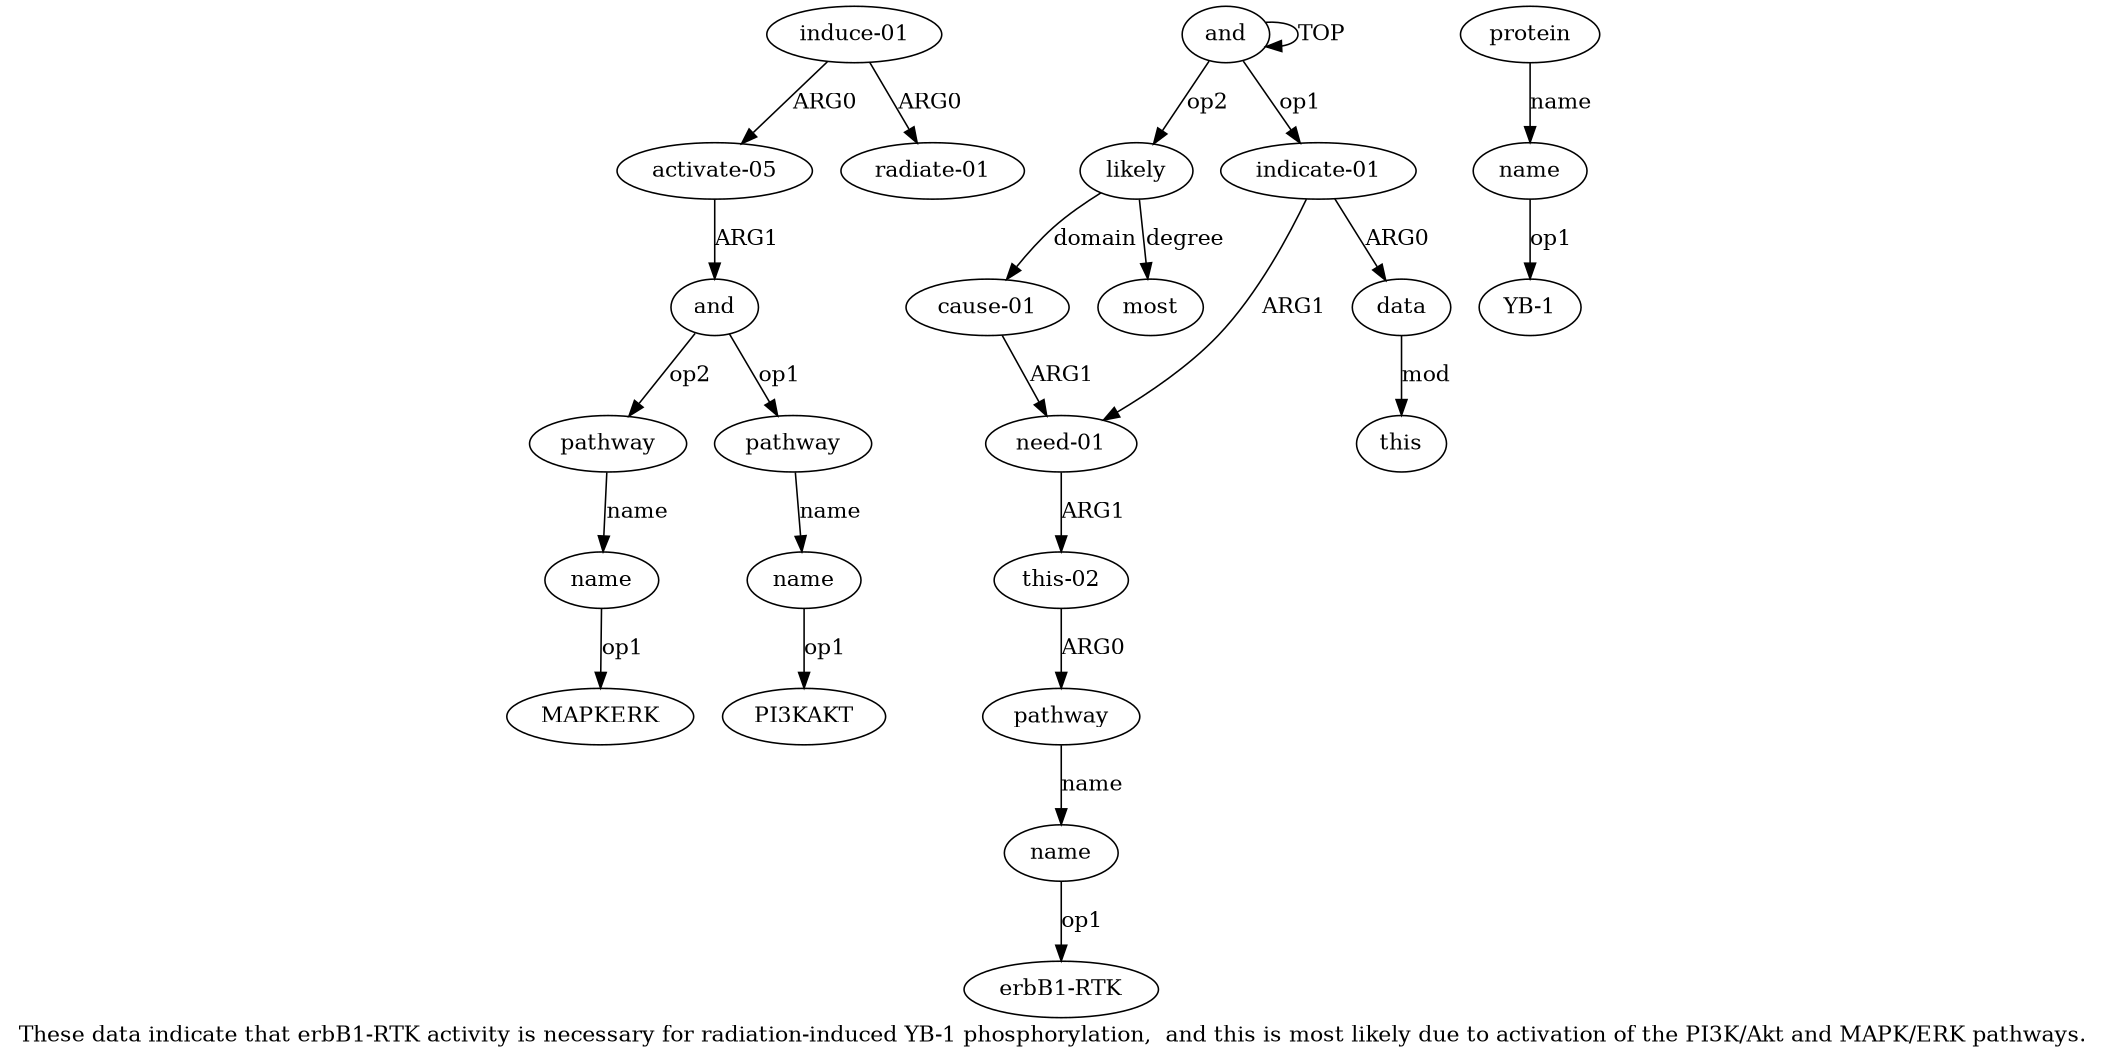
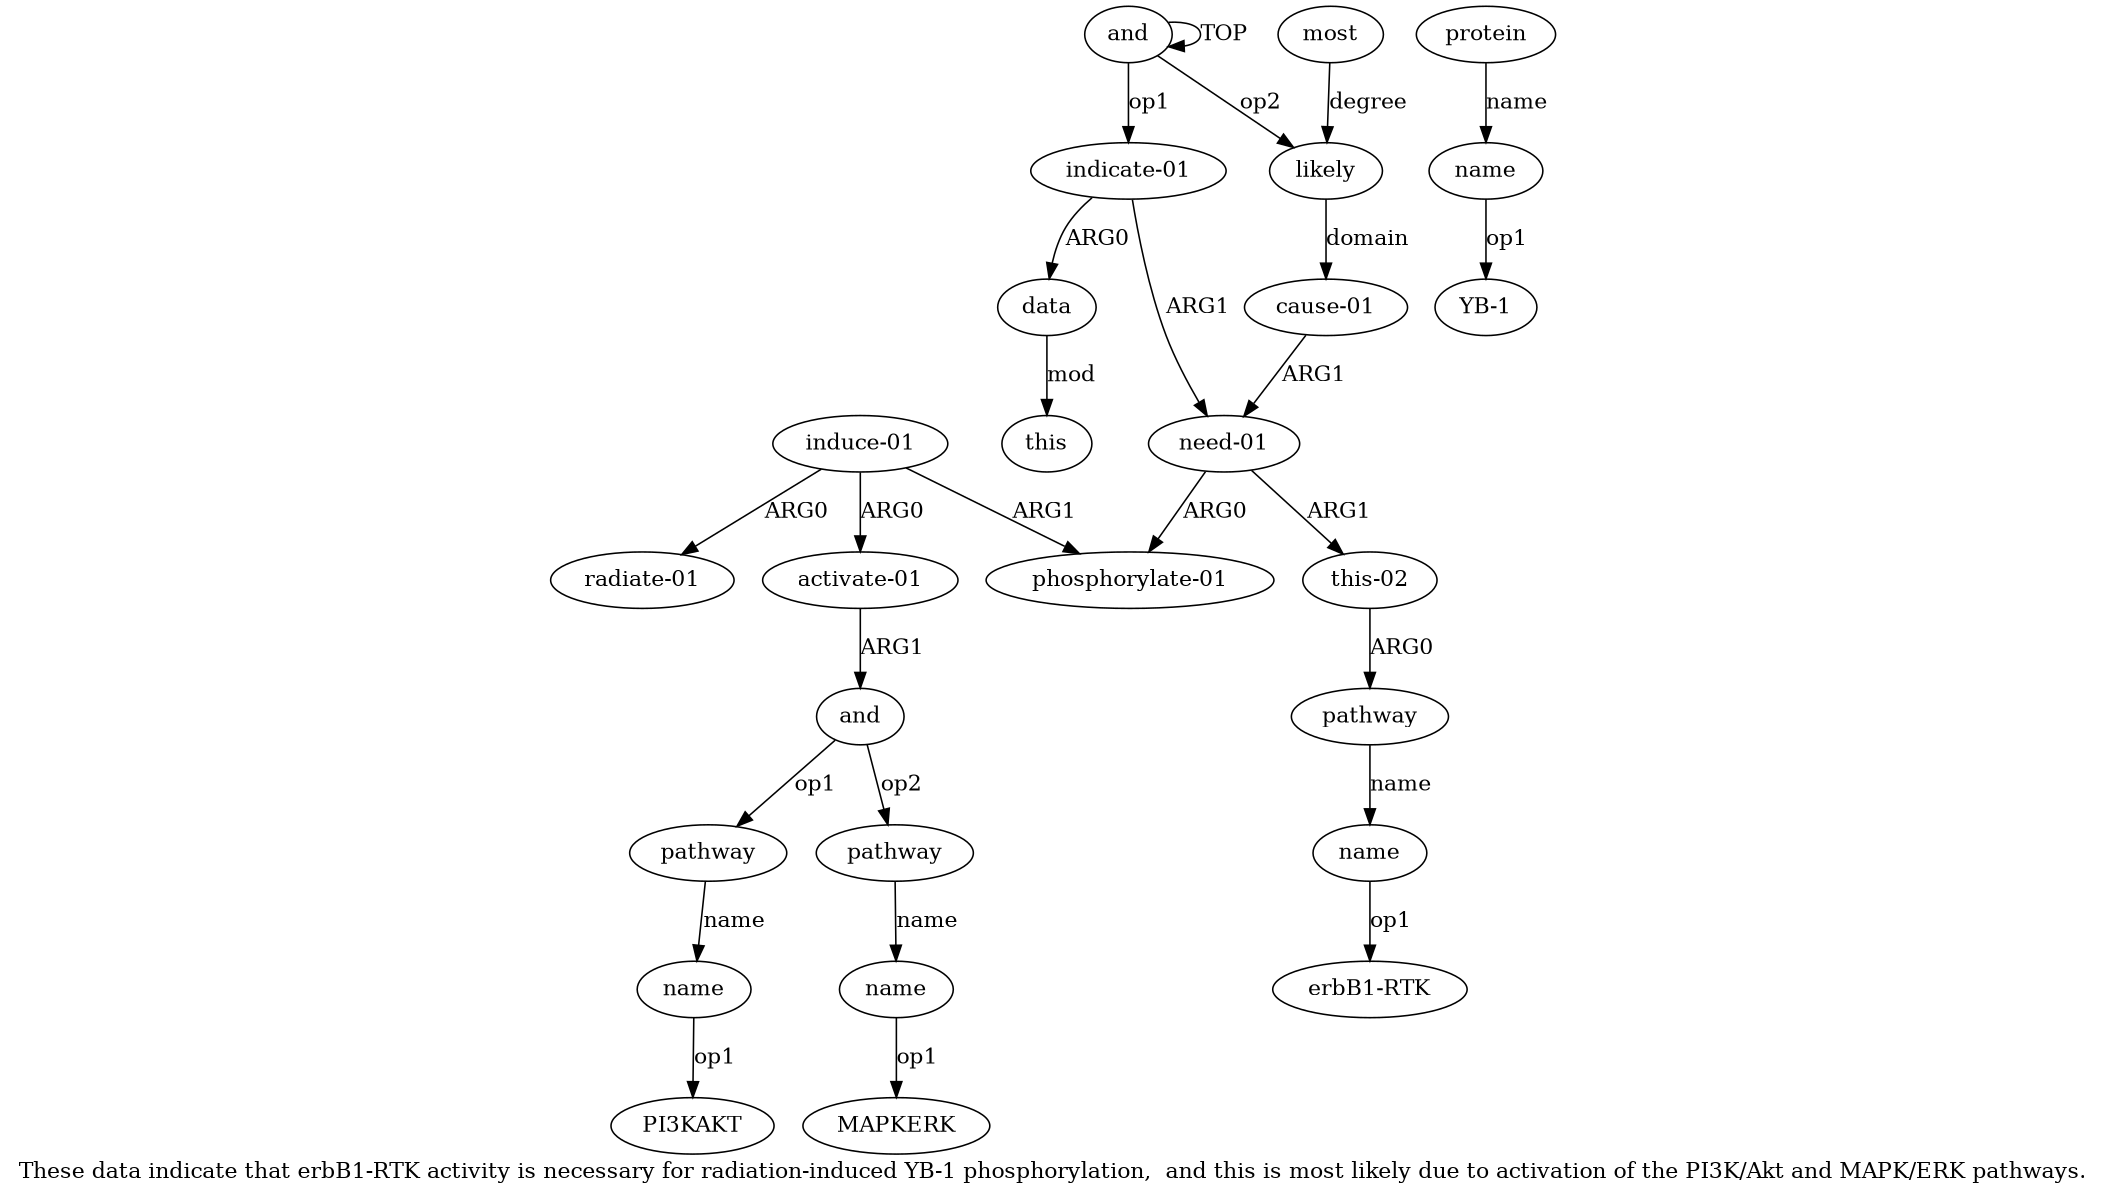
node "activate-05": label "activate-05" -> "activate-01"
edge "likely" -> "most": reversed
node "phosphorylate-01": added
